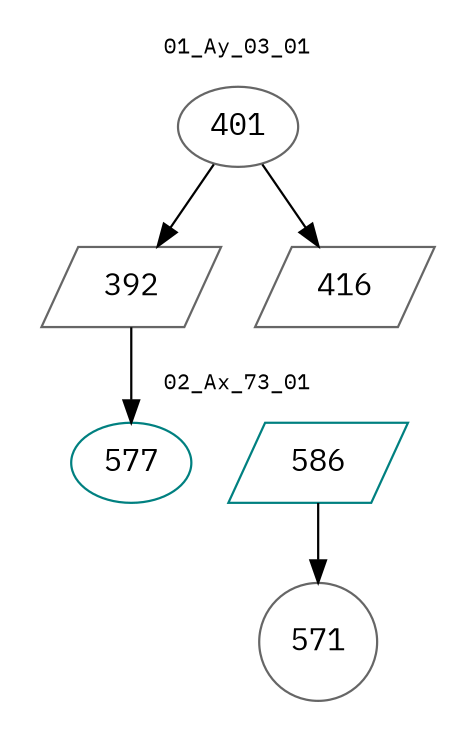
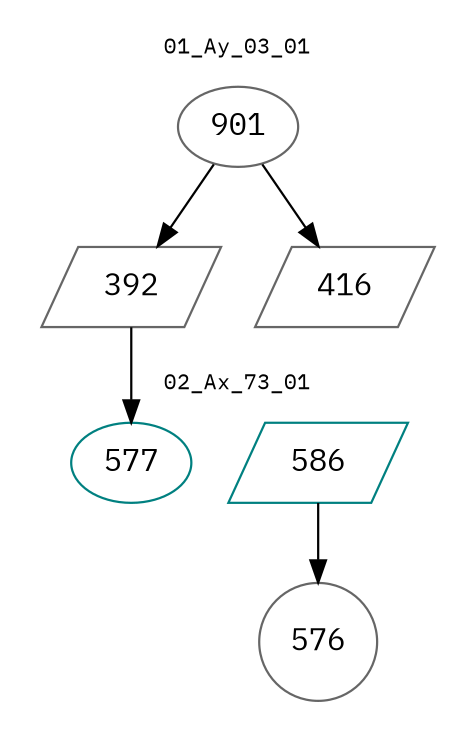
node "401": label "401" -> "901"
node "571": label "571" -> "576"
